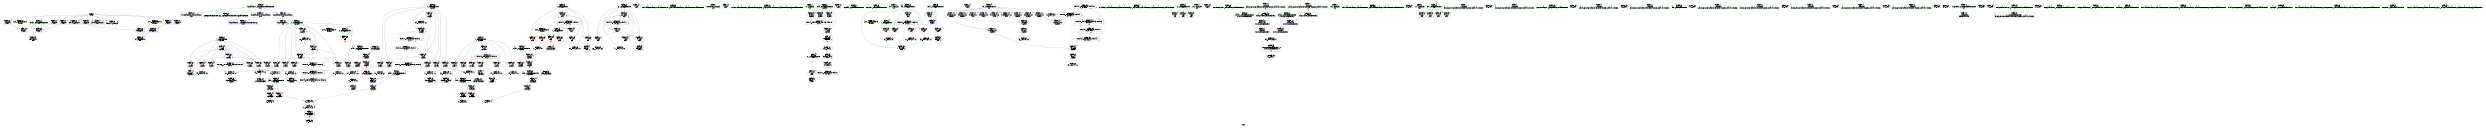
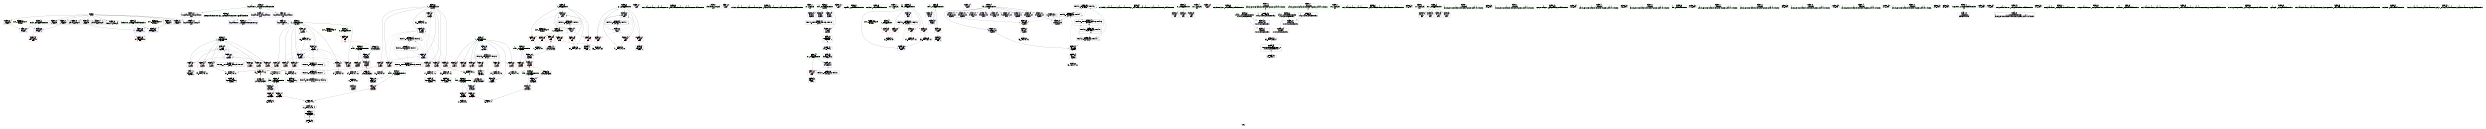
node "NodeID: 43": added
node "NodeID: 178": added
